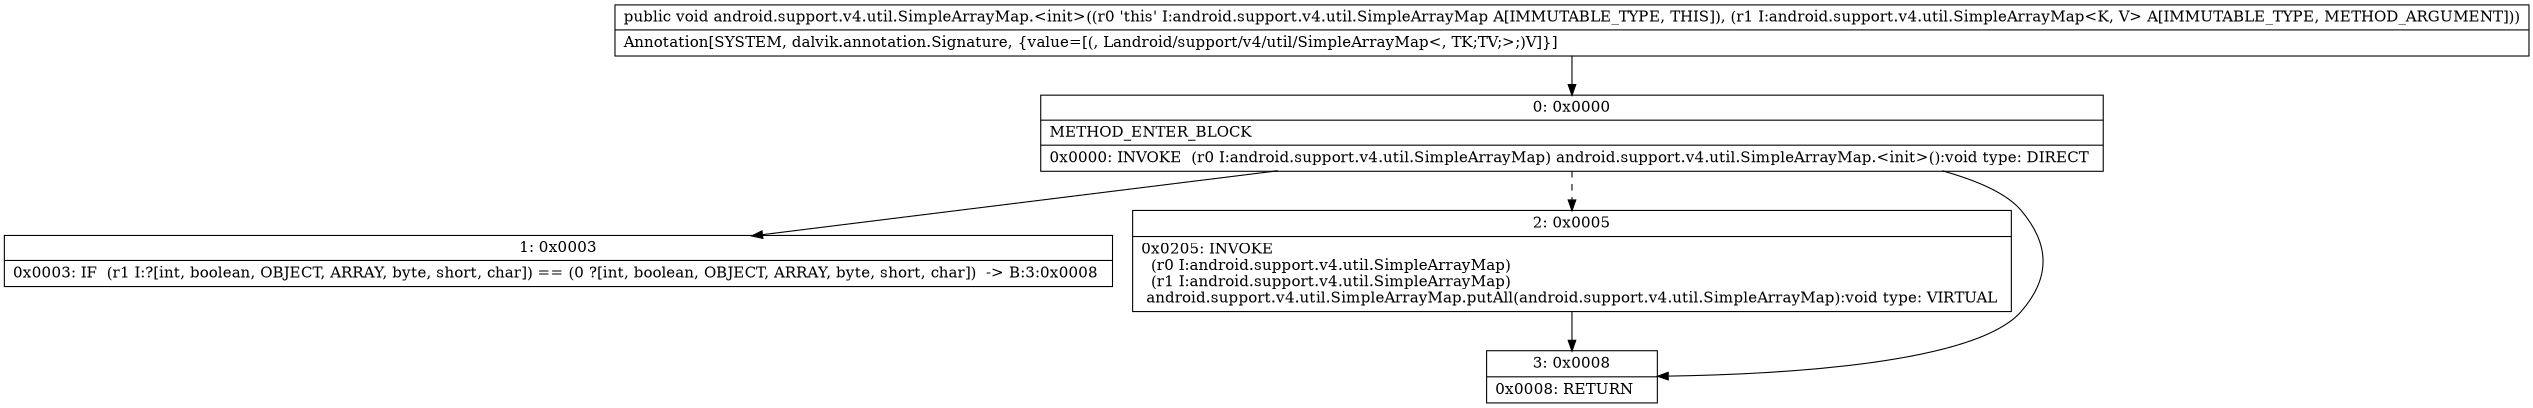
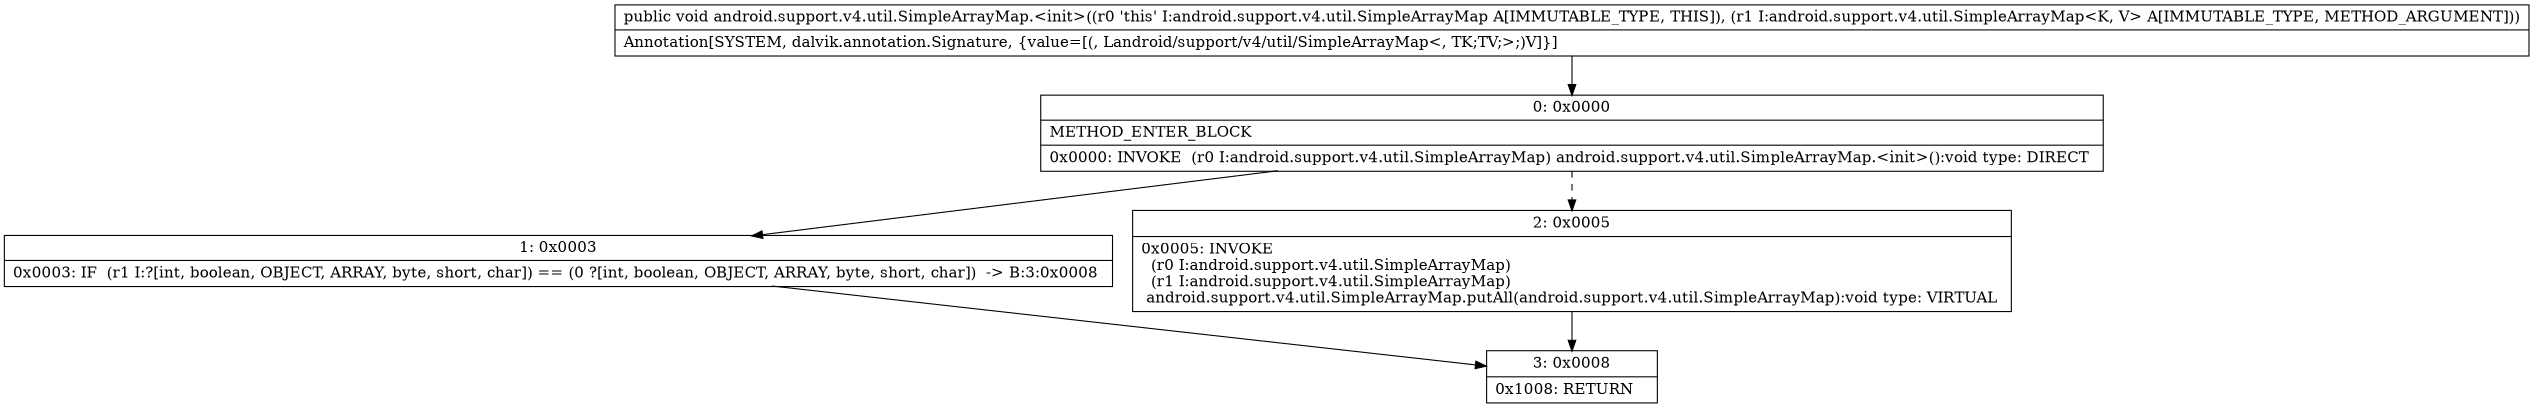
node "2: 0x0005": text "0x0205: INVOKE" -> "0x0005: INVOKE"
edge "0: 0x0000" -> "3: 0x0008": now "1: 0x0003" -> "3: 0x0008"
node "3: 0x0008": text "0x0008: RETURN" -> "0x1008: RETURN"
